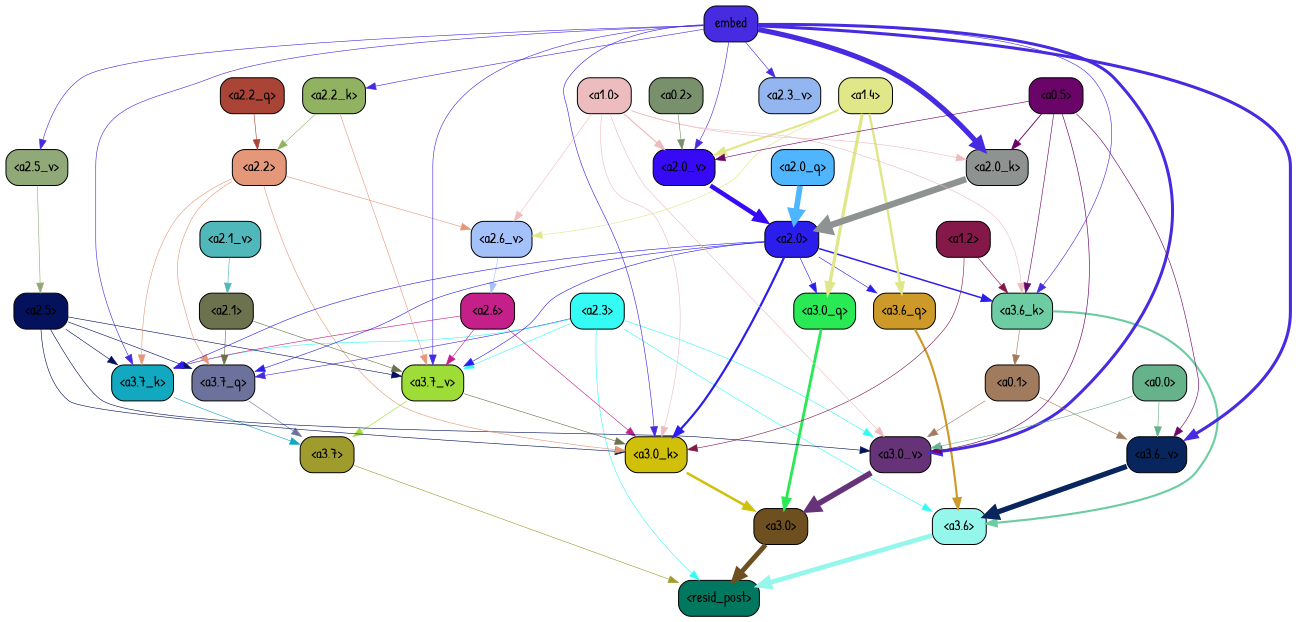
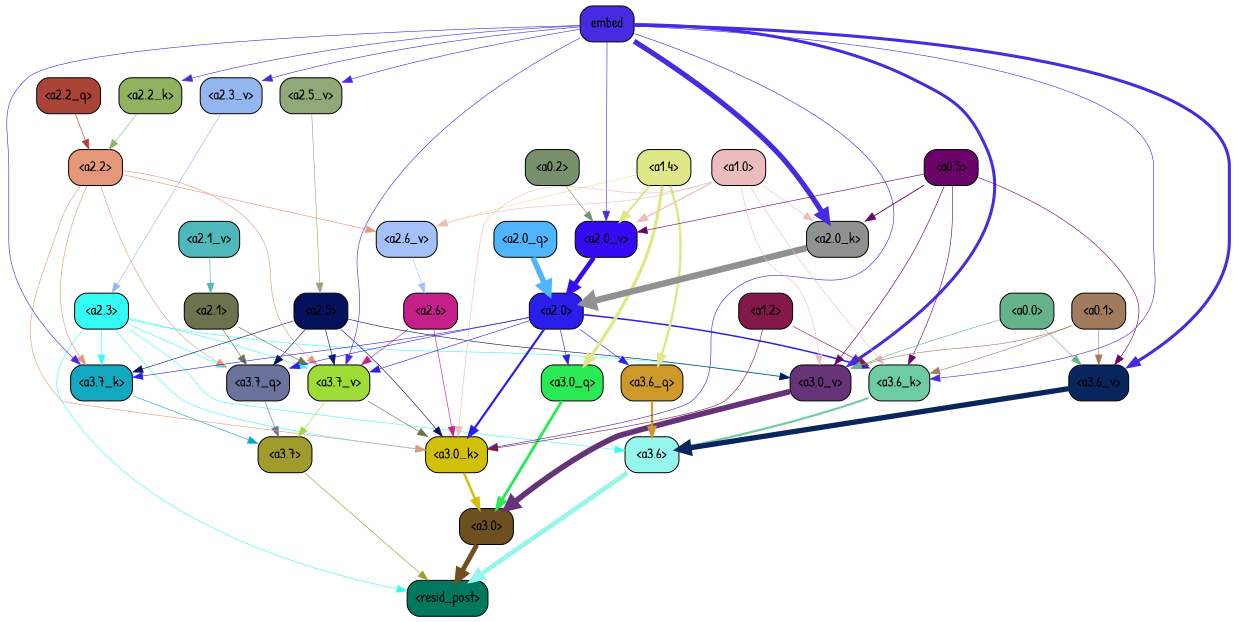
edge "<a2.3_v>" -> "<a2.3>": added
edge "<a2.2_k>" -> "<a3.7_v>": now "<a2.2>" -> "<a3.7_v>"
edge "<a2.6>" -> "<a3.7_k>": removed
edge "<a3.6_k>" -> "<a0.1>": reversed
edge "<a2.3>" -> "<a3.7_q>": color #462be0 -> #34fbf3
edge "<a2.3>" -> "<a3.0_k>": added
